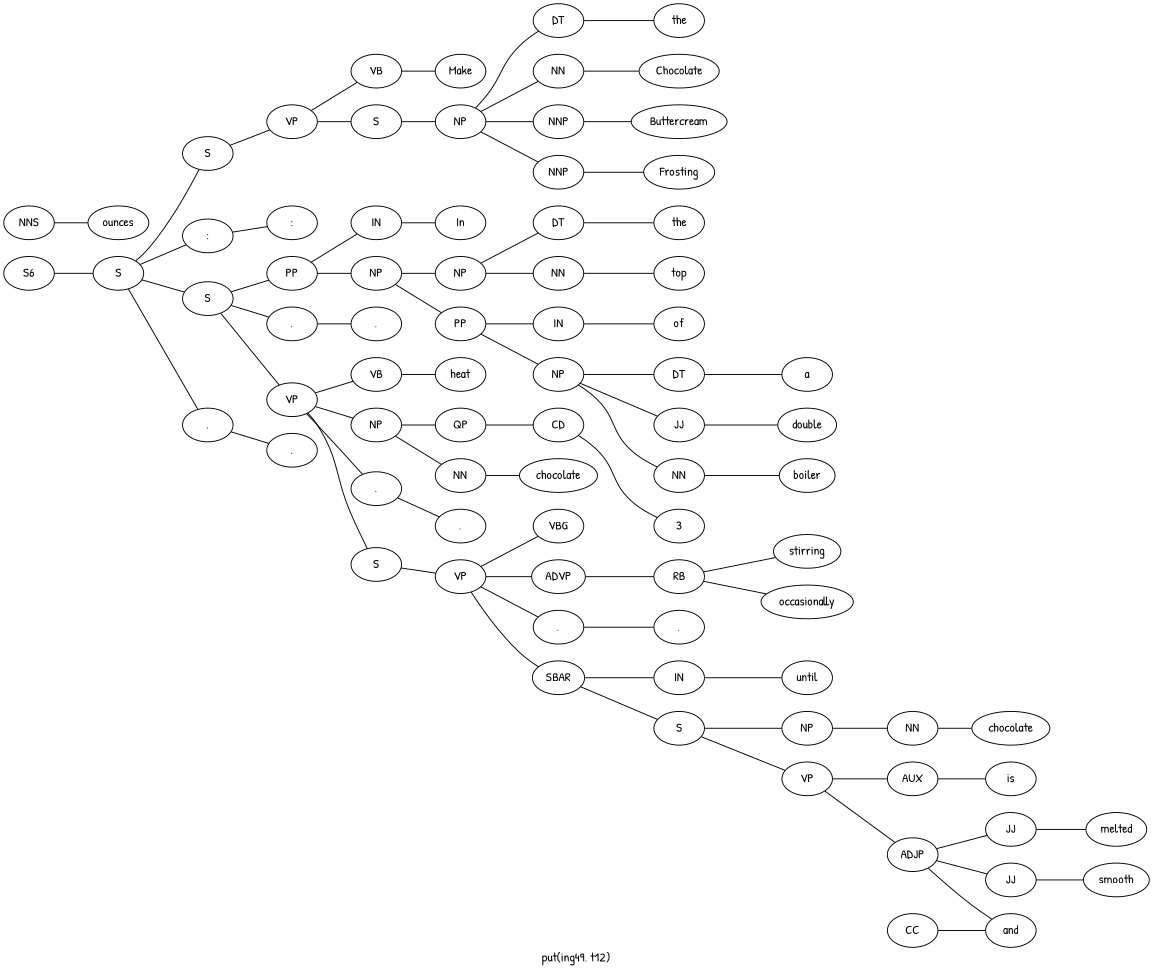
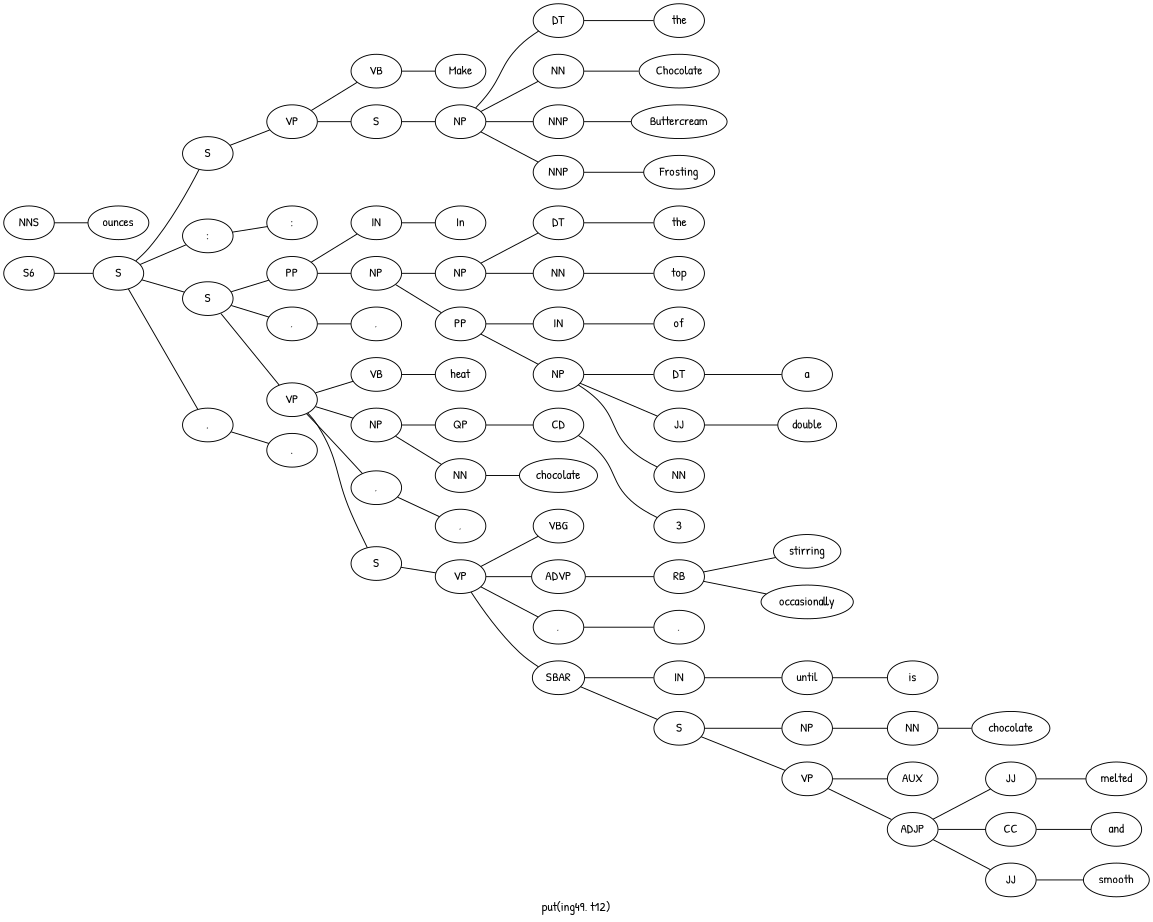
node "boiler": removed
edge "AUX" -- "is": now "until" -- "is"
edge "ADJP" -- "and": now "ADJP" -- "CC"
